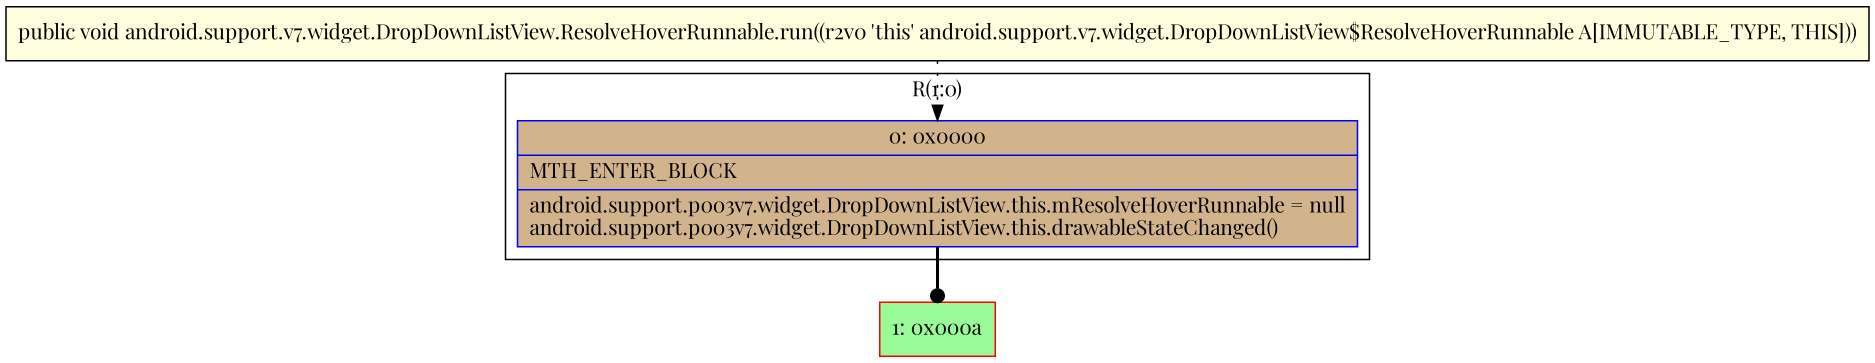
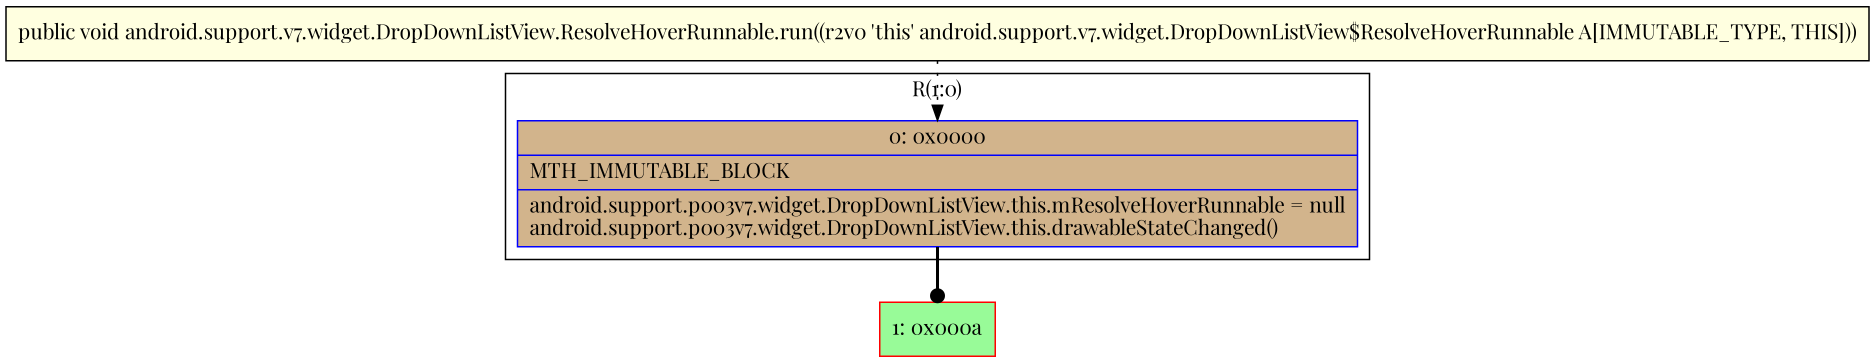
node "0: 0x0000": text "MTH_ENTER_BLOCK" -> "MTH_IMMUTABLE_BLOCK"
